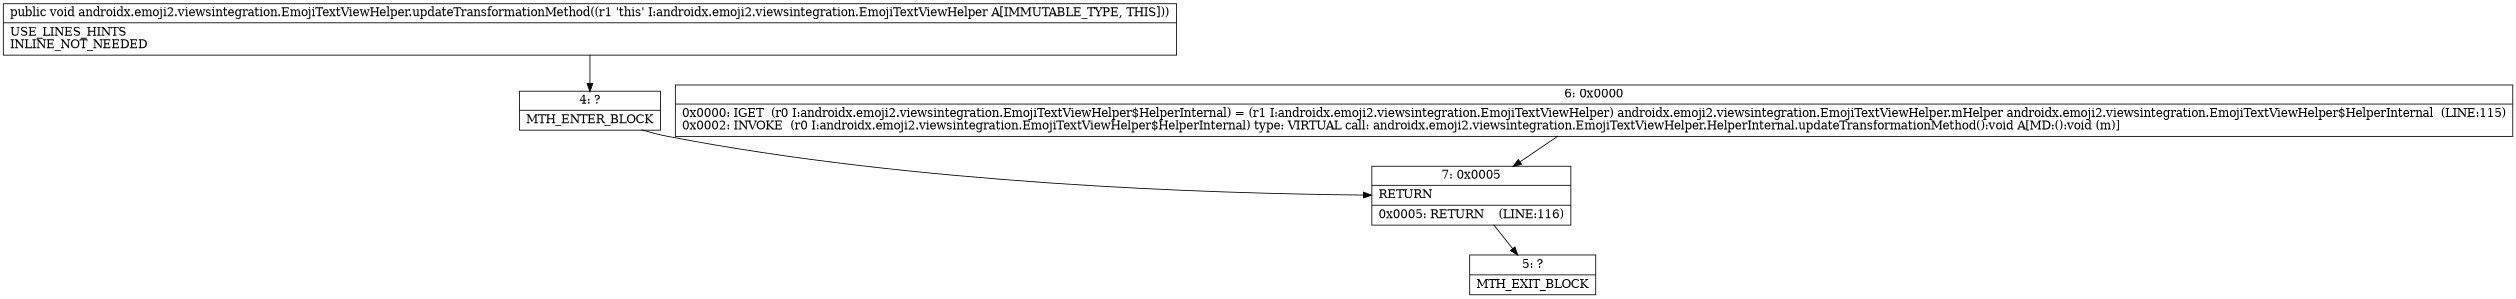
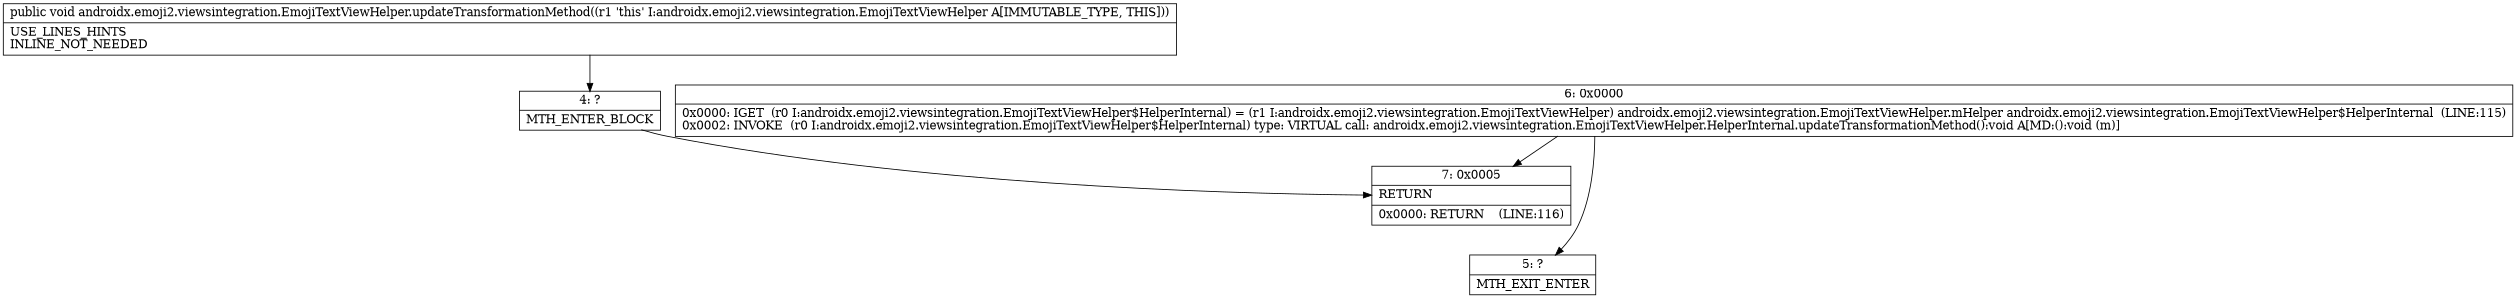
node "7: 0x0005": text "0x0005: RETURN    (LINE:116)" -> "0x0000: RETURN    (LINE:116)"
edge "7: 0x0005" -> "5: ?": now "6: 0x0000" -> "5: ?"
node "5: ?": text "MTH_EXIT_BLOCK" -> "MTH_EXIT_ENTER"
